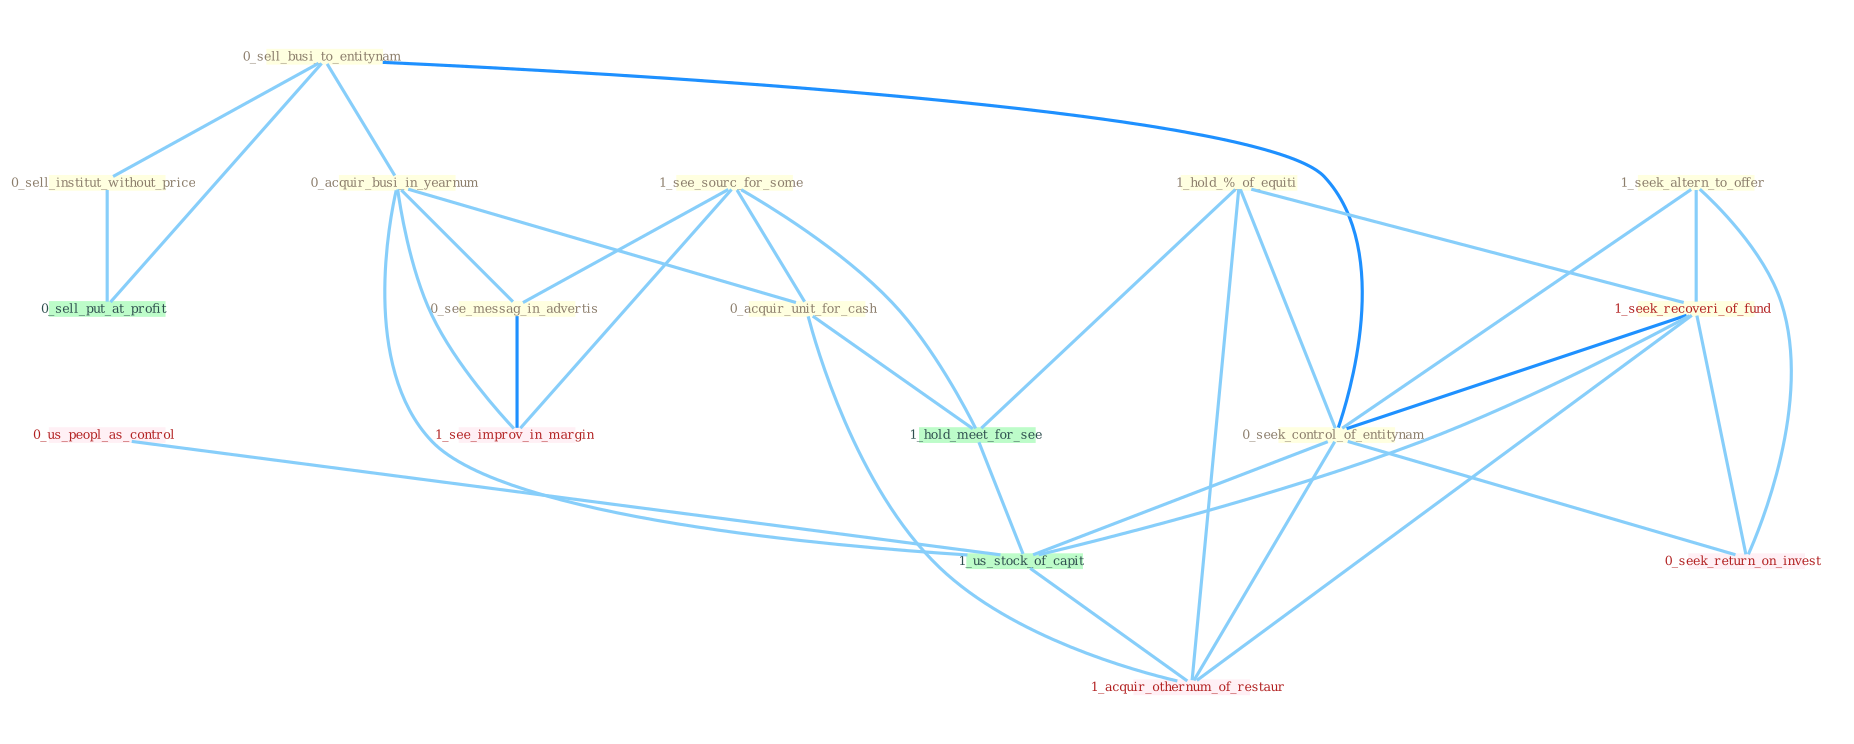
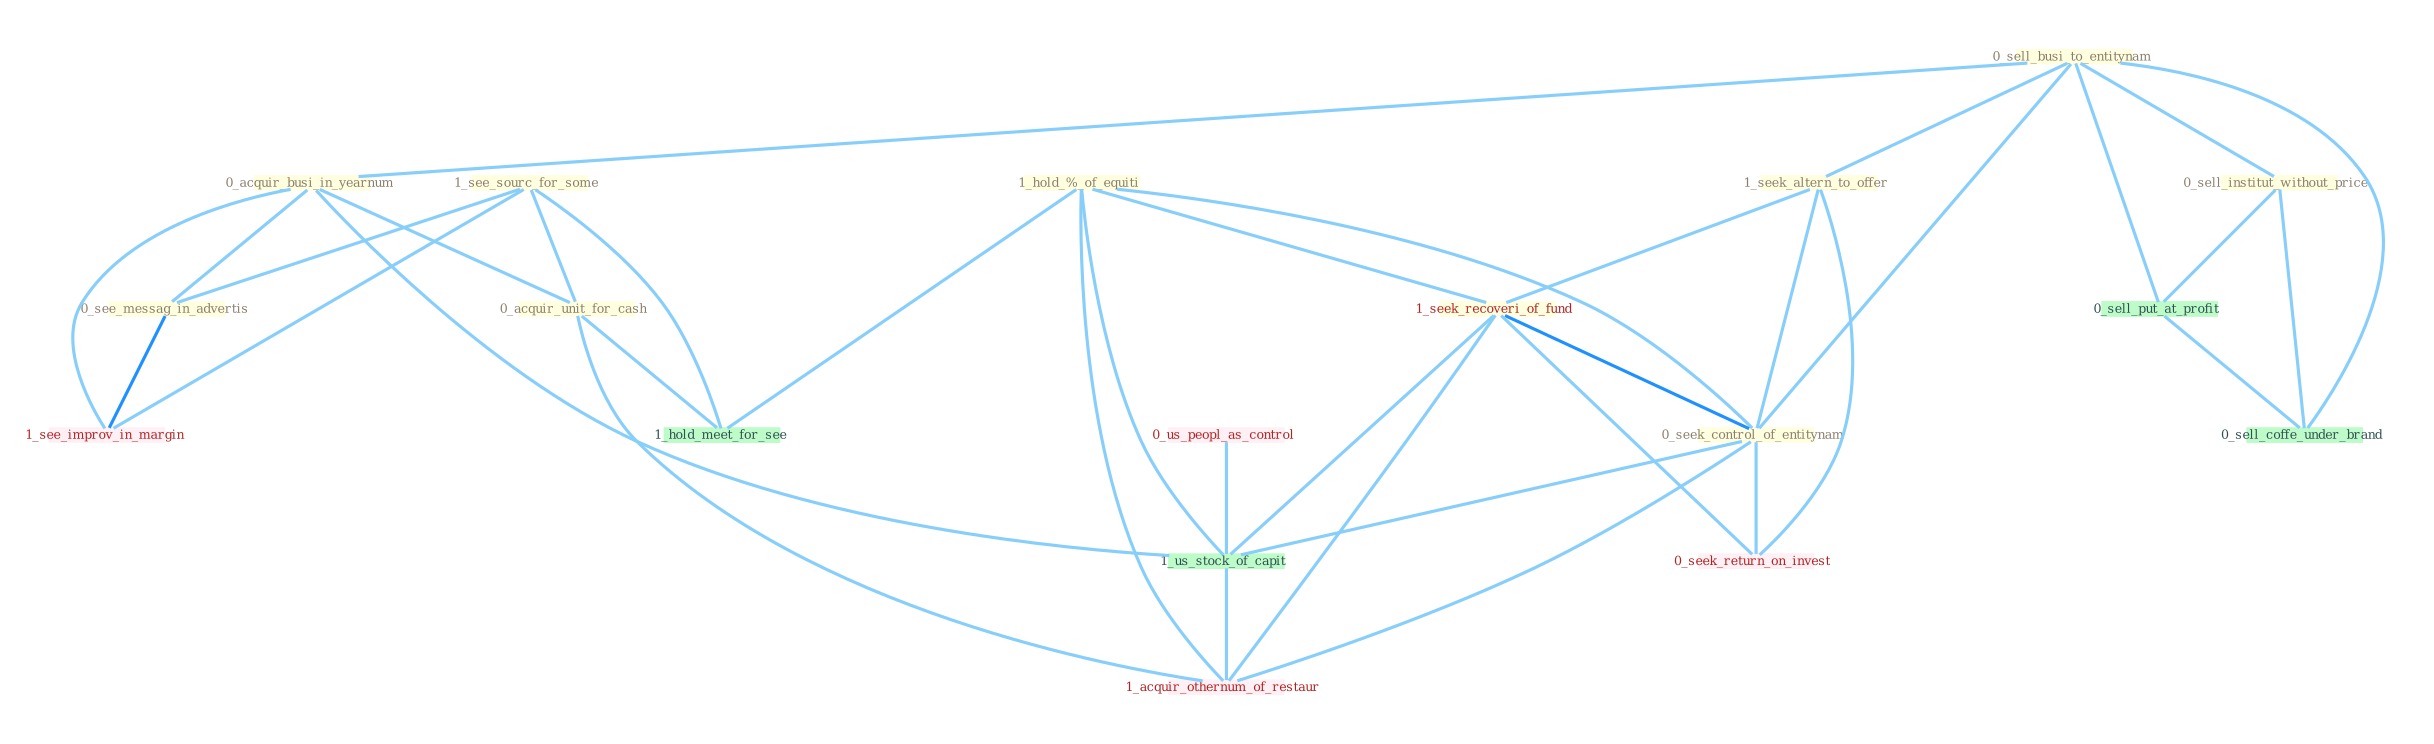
edge "0_sell_busi_to_entitynam" -- "0_seek_control_of_entitynam": color #1e90ff -> #87cefa
edge "0_sell_busi_to_entitynam" -- "1_seek_altern_to_offer": added
node "0_sell_coffe_under_brand": added
edge "1_hold_meet_for_see" -- "1_us_stock_of_capit": now "1_hold_%_of_equiti" -- "1_us_stock_of_capit"
